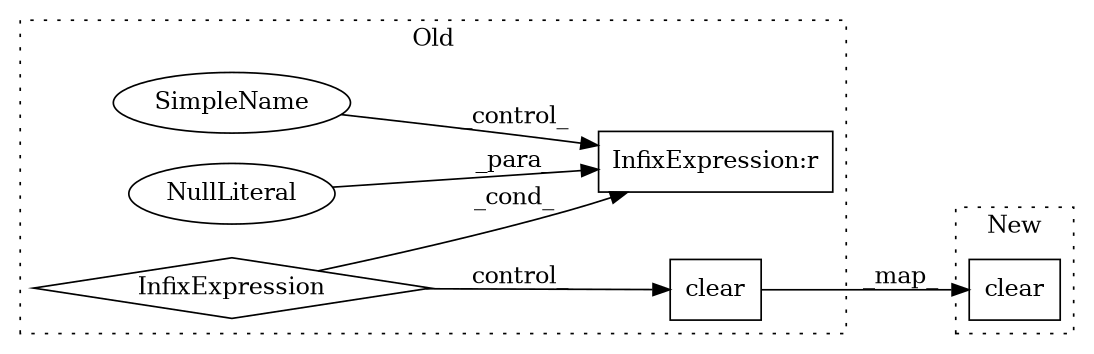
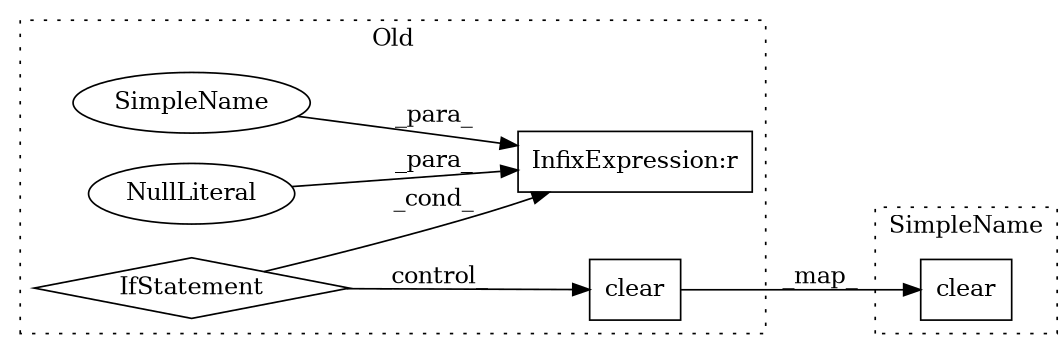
edge "SimpleName" -> "InfixExpression:r": label "_control_" -> "_para_"
cluster "New": label "New" -> "SimpleName"
node "InfixExpression": label "InfixExpression" -> "IfStatement"
